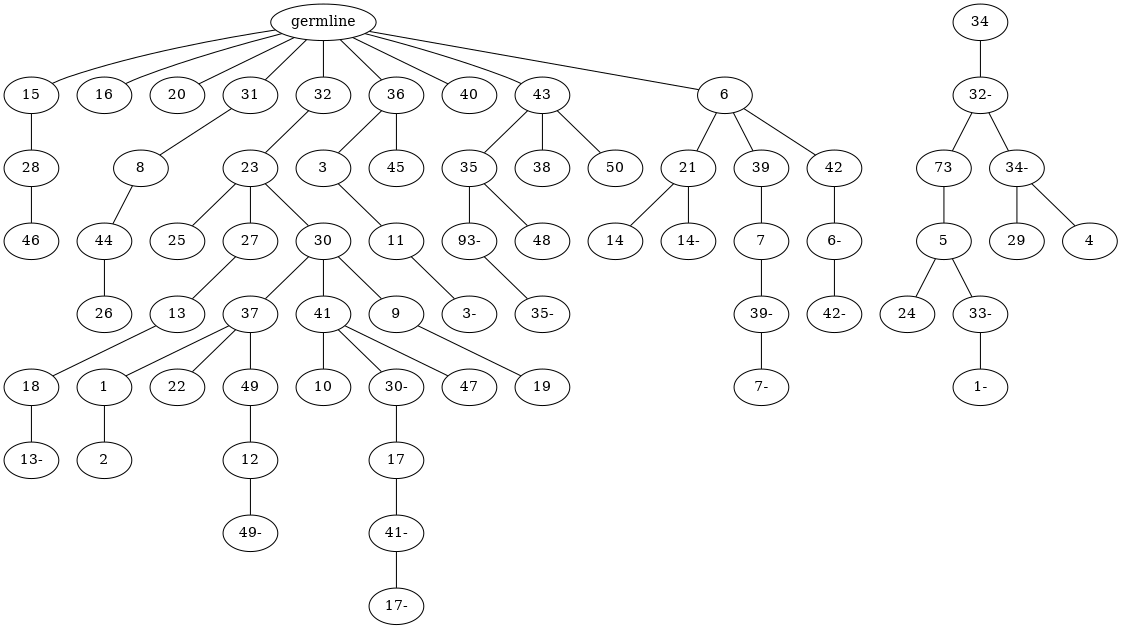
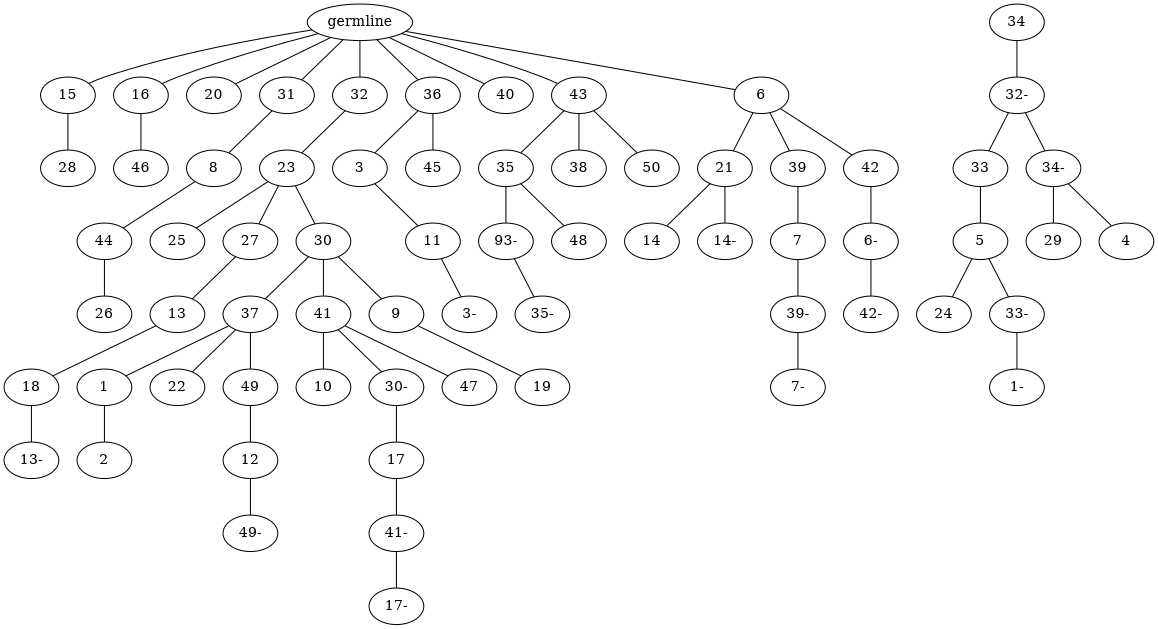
node "73": label "73" -> "33"
edge "28" -- "46": now "16" -- "46"
